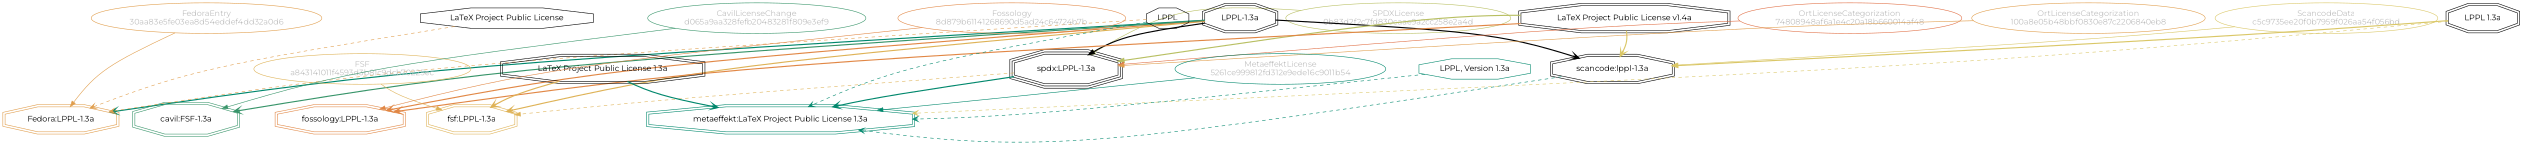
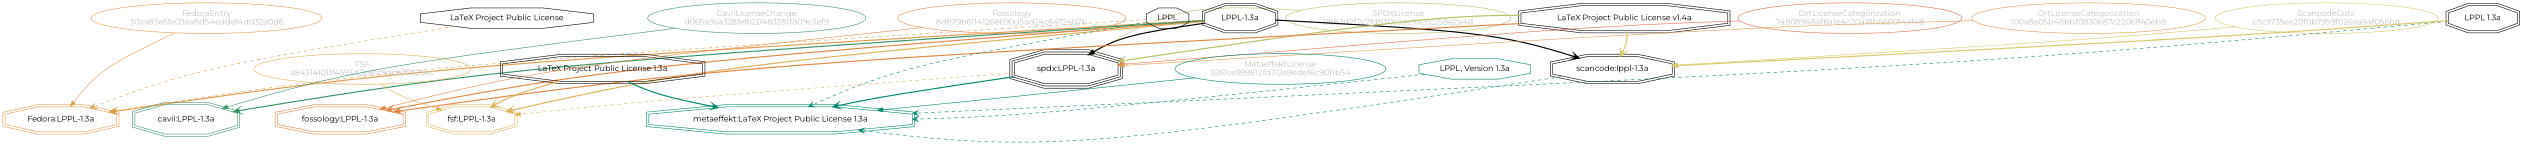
edge "LaTeX Project Public License v1.4a" -> "spdx:LPPL-1.3a": arrowhead normal -> vee
edge "LPPL-1.3a" -> "Fedora:LPPL-1.3a": color #00876c -> #e09d4b
edge "LPPL 1.3a" -> "metaeffekt:LaTeX Project Public License 1.3a": color #dac767 -> #00876c
node "cavil:FSF-1.3a": label "cavil:FSF-1.3a" -> "cavil:LPPL-1.3a"
